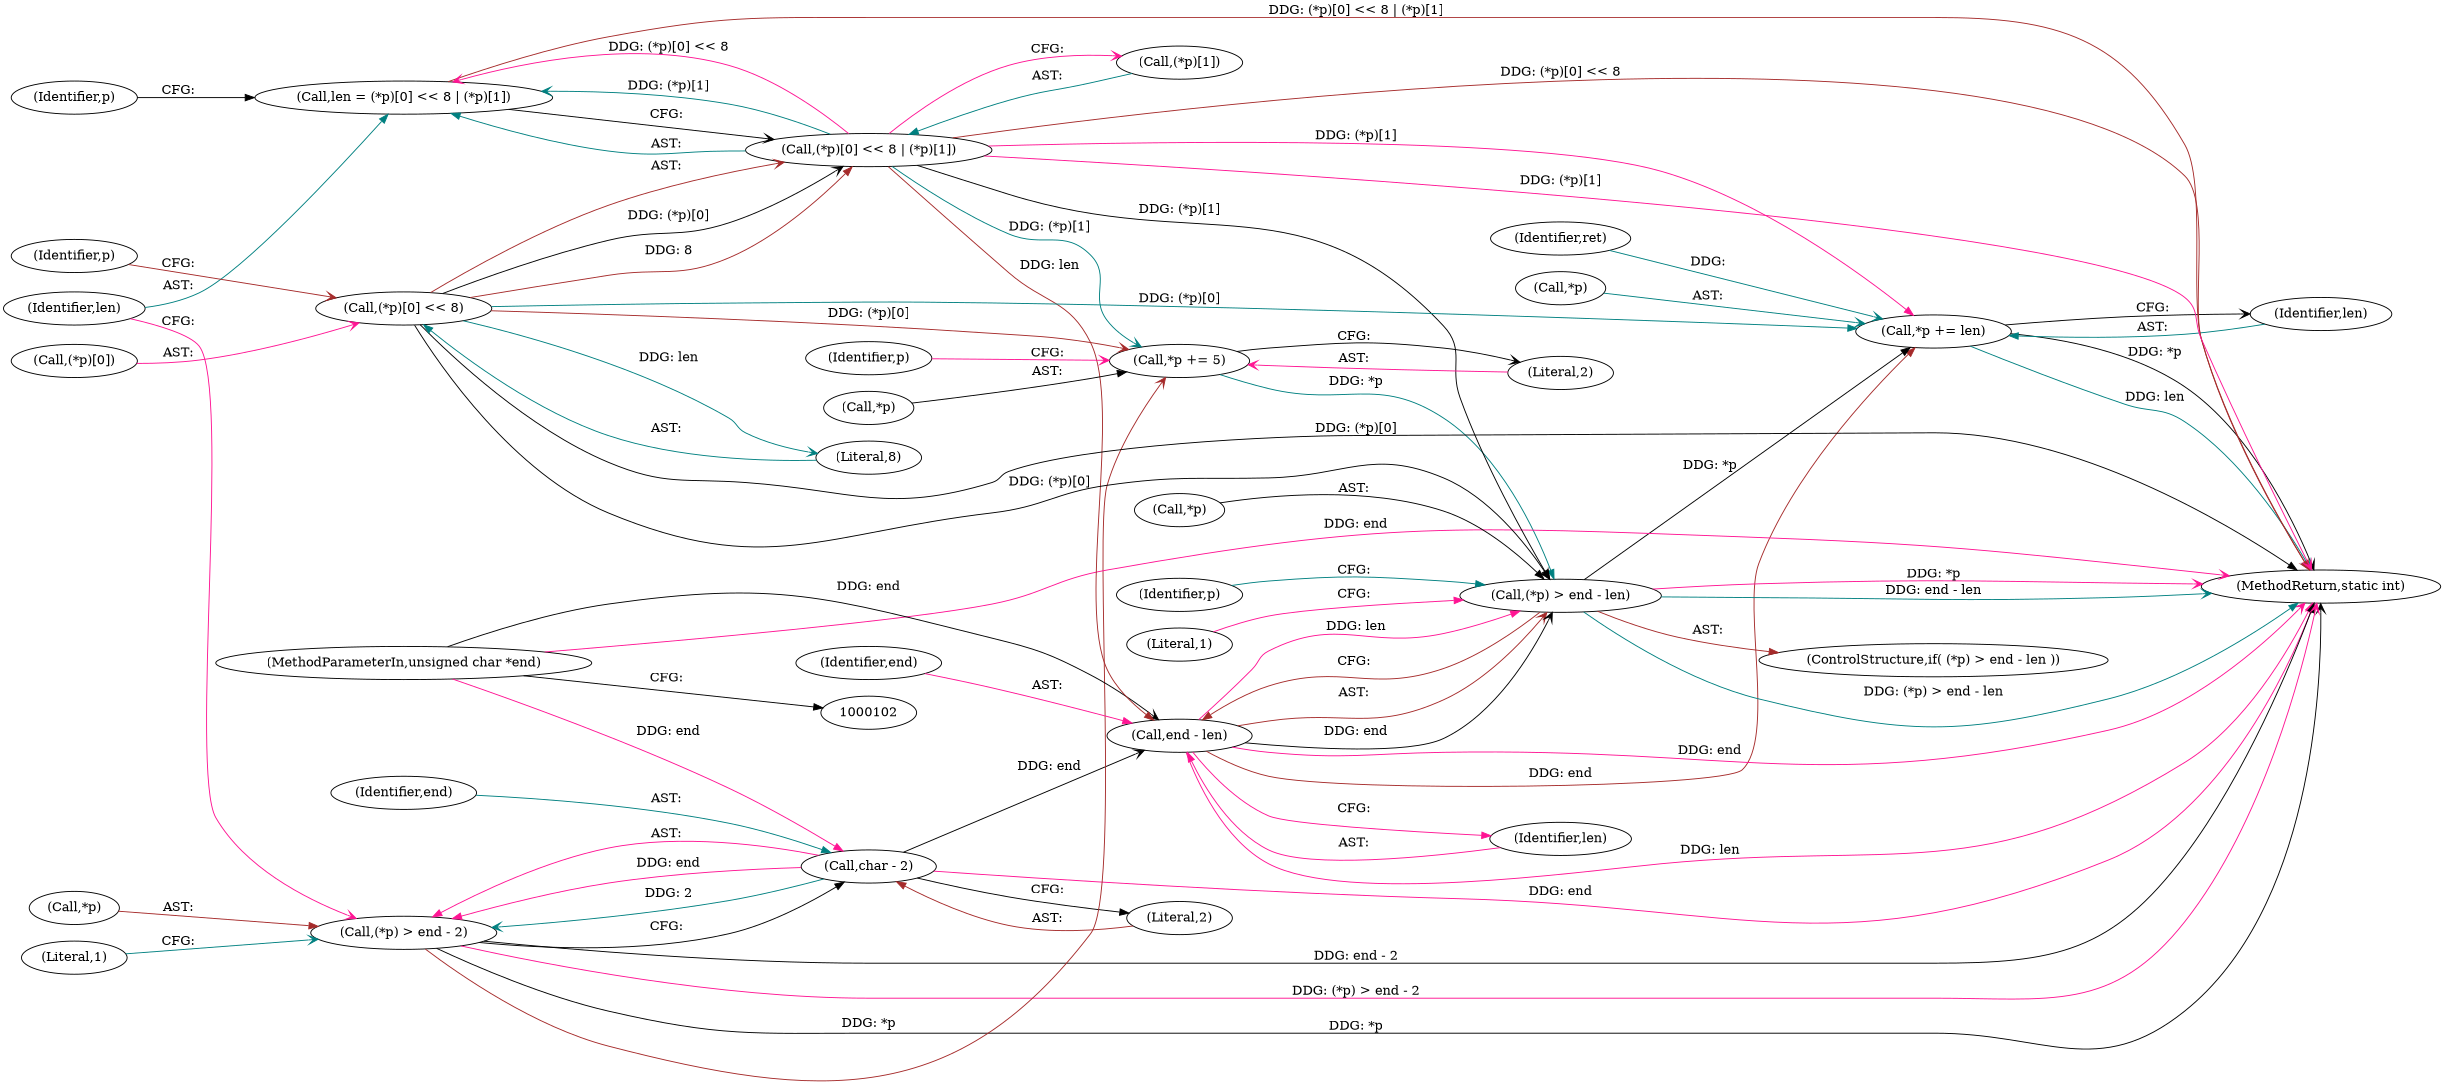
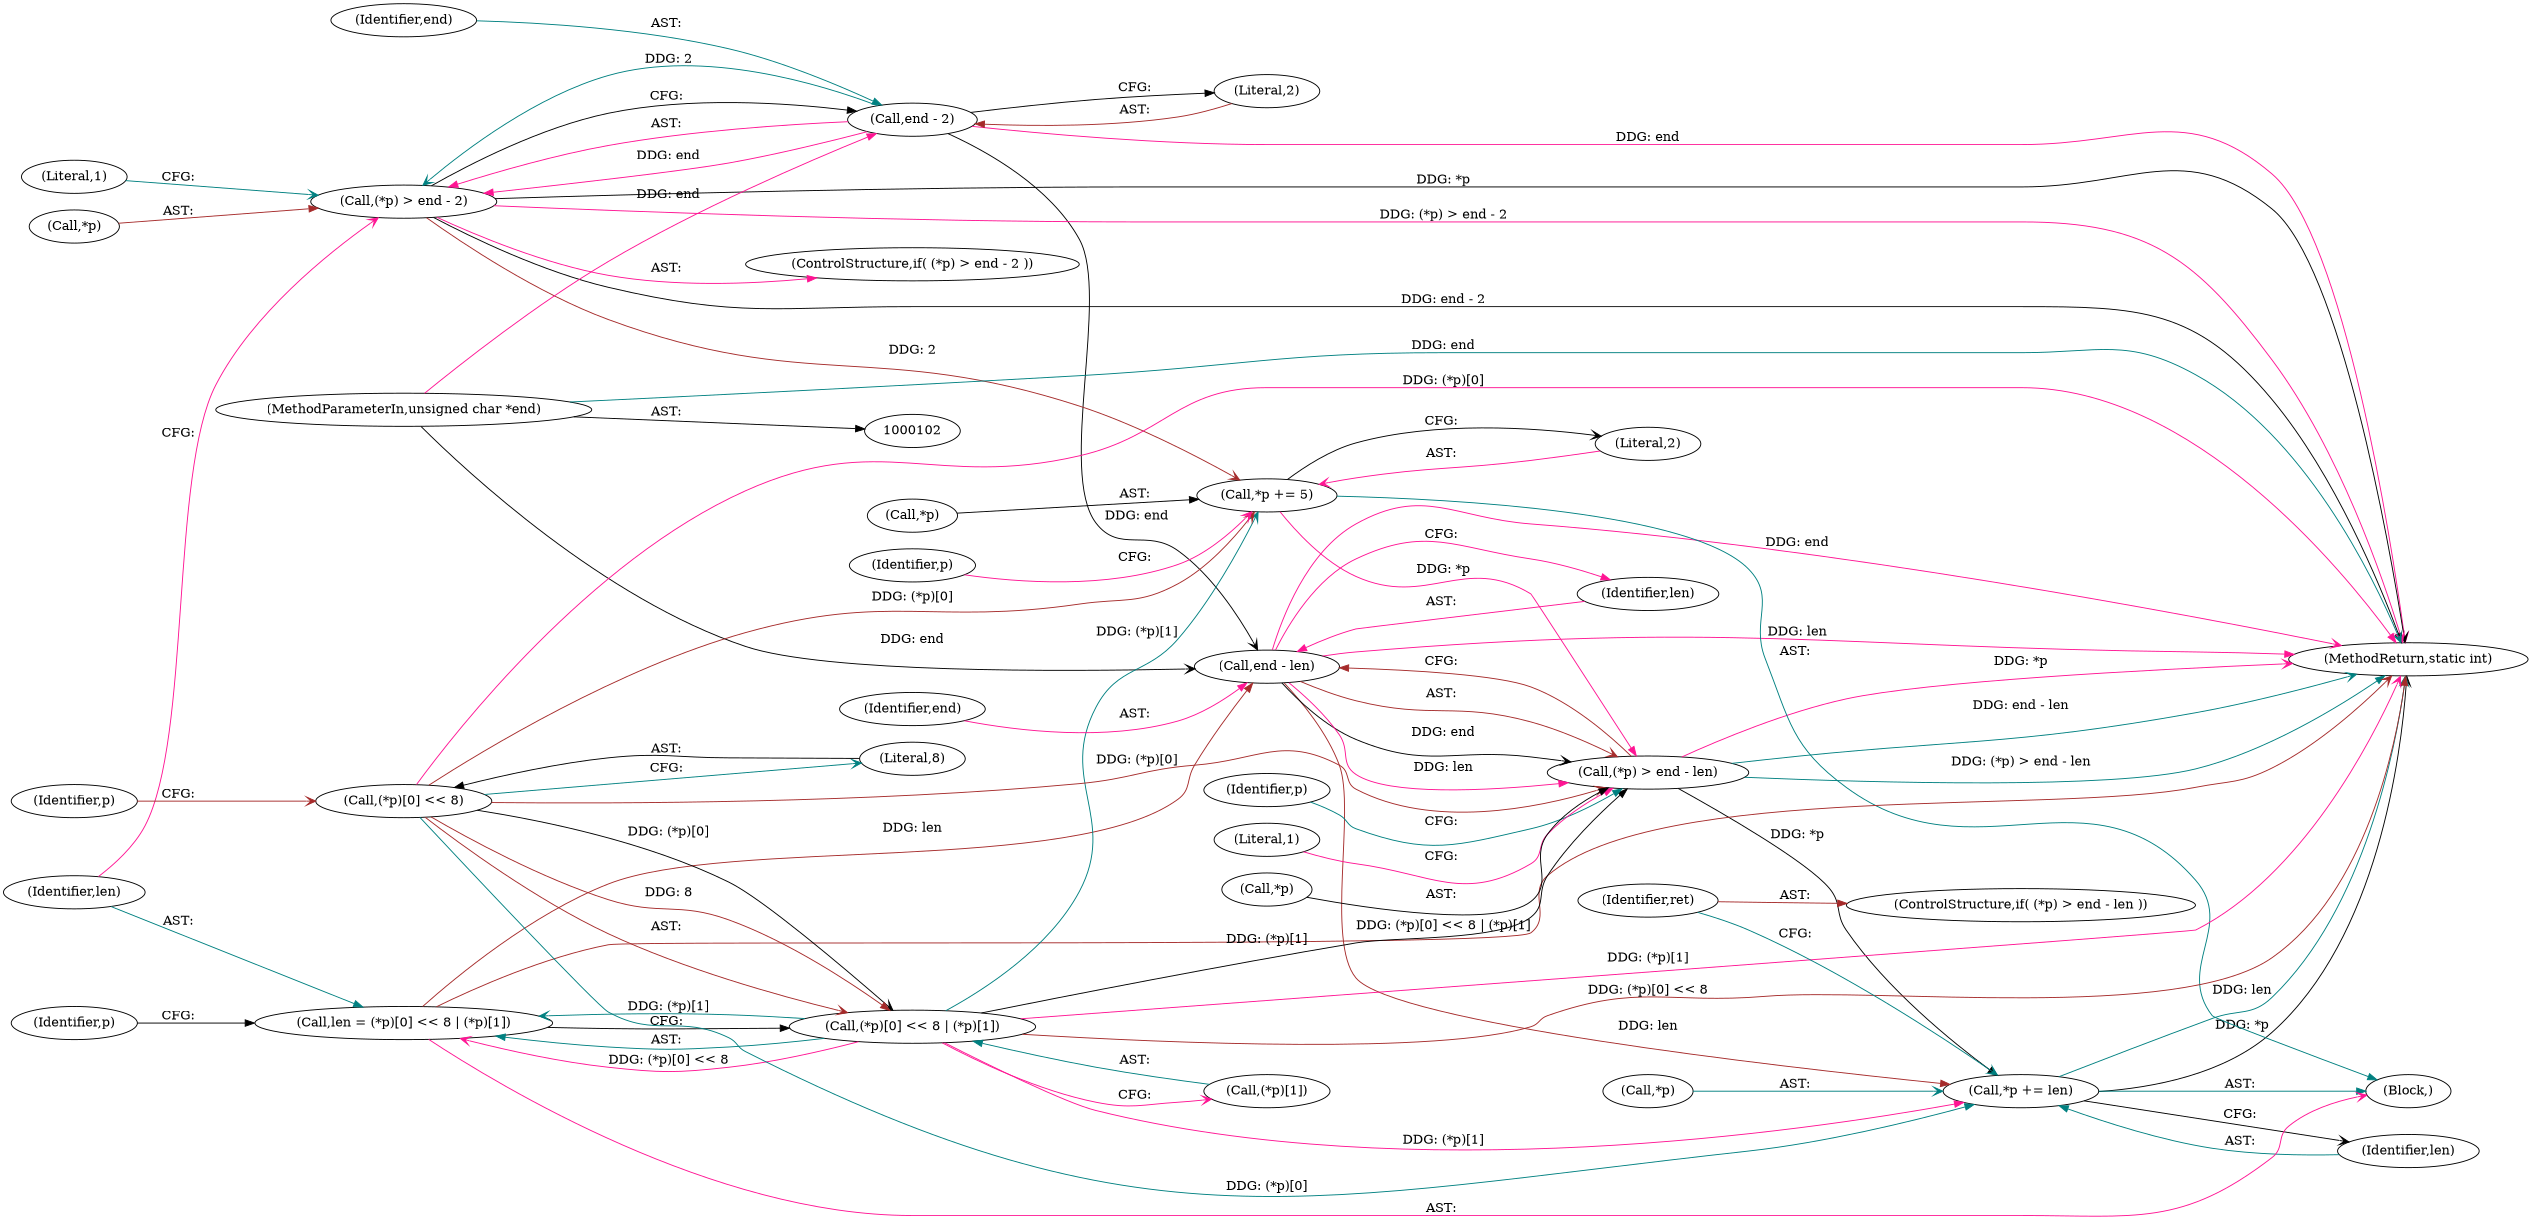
edge "(Call,len = (*p)[0] << 8 | (*p)[1])" -> "(Call,(*p)[0] << 8 | (*p)[1])": arrowhead vee -> normal
edge "(Identifier,ret)" -> "(Call,*p += len)": label "DDG: " -> "CFG: "
node "(ControlStructure,if( (*p) > end - 2 ))": added
edge "(Call,(*p)[0] << 8)" -> "(Literal,8)": label "DDG: len" -> "CFG: "
node "(Call,(*p)[0])": removed
edge "(Call,(*p)[0] << 8 | (*p)[1])" -> "(Call,end - len)": now "(Call,len = (*p)[0] << 8 | (*p)[1])" -> "(Call,end - len)"
edge "(Call,*p += 5)" -> "(Call,(*p) > end - len)": color teal -> deeppink
edge "(Literal,8)" -> "(Call,(*p)[0] << 8)": color teal -> black
edge "(Call,(*p)[0] << 8)" -> "(MethodReturn,static int)": color black -> deeppink
edge "(Call,(*p)[0] << 8)" -> "(Call,(*p) > end - len)": color black -> brown
edge "(MethodParameterIn,unsigned char *end)" -> "(MethodReturn,static int)": color deeppink -> teal
edge "(Call,(*p) > end - len)" -> "(ControlStructure,if( (*p) > end - len ))": now "(Identifier,ret)" -> "(ControlStructure,if( (*p) > end - len ))"
edge "(MethodParameterIn,unsigned char *end)" -> "1000102": label "CFG: " -> "AST: "
edge "(Call,end - len)" -> "(Call,*p += len)": label "DDG: end" -> "DDG: len"
node "(Call,char - 2)": label "(Call,char - 2)" -> "(Call,end - 2)"
edge "(Call,(*p) > end - 2)" -> "(Call,*p += 5)": label "DDG: *p" -> "DDG: 2"
node "(Block,)": added
